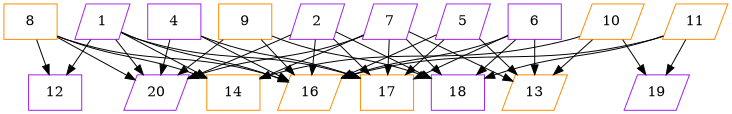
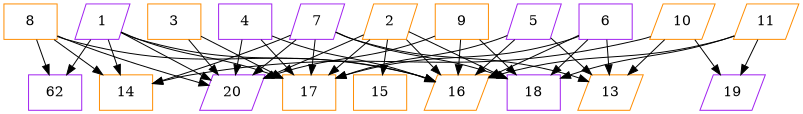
node "3": added
node "2": color purple -> darkorange
node "12": label "12" -> "62"
node "15": added
